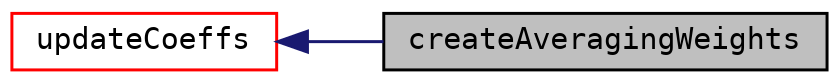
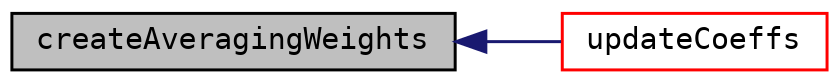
edge "createAveragingWeights" -> "updateCoeffs": reversed
